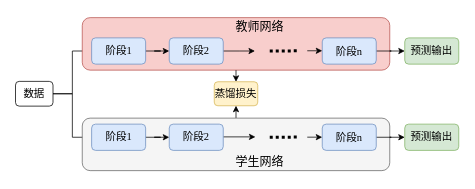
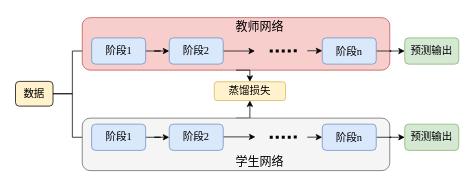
node "数据": fillcolor #ffffff -> #fff2cc
node "蒸馏损失": size 44x24 -> 71x19
